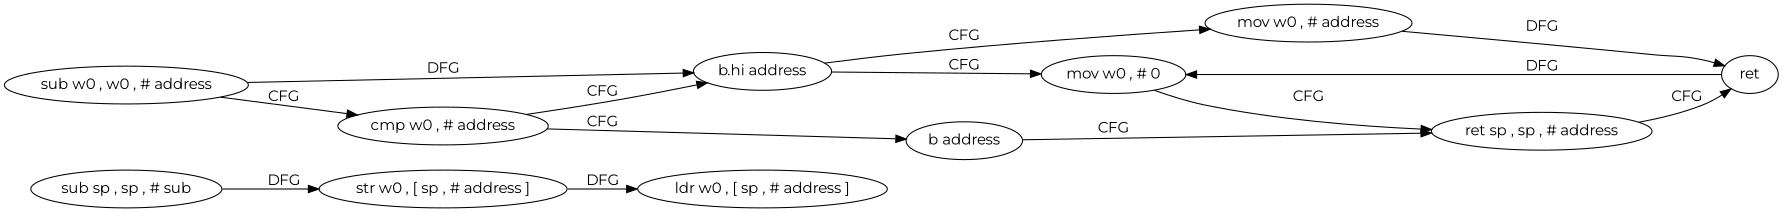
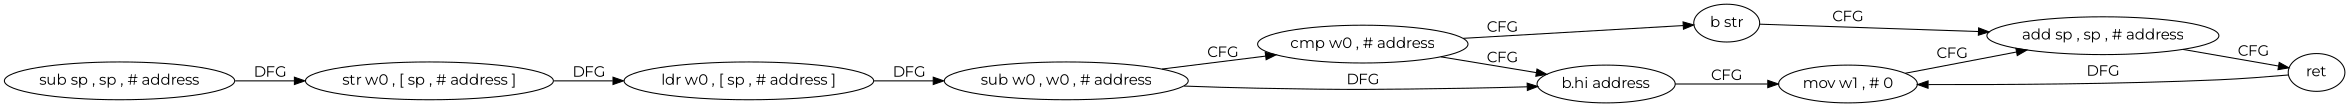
node "mov w0 , # address": removed
node "mov w0 , # 0": label "mov w0 , # 0" -> "mov w1 , # 0"
edge "ldr w0 , [ sp , # address ]" -> "sub w0 , w0 , # address": added, label "DFG"
node "ret sp , sp , # address": label "ret sp , sp , # address" -> "add sp , sp , # address"
node "b address": label "b address" -> "b str"
node "sub sp , sp , # sub": label "sub sp , sp , # sub" -> "sub sp , sp , # address"
